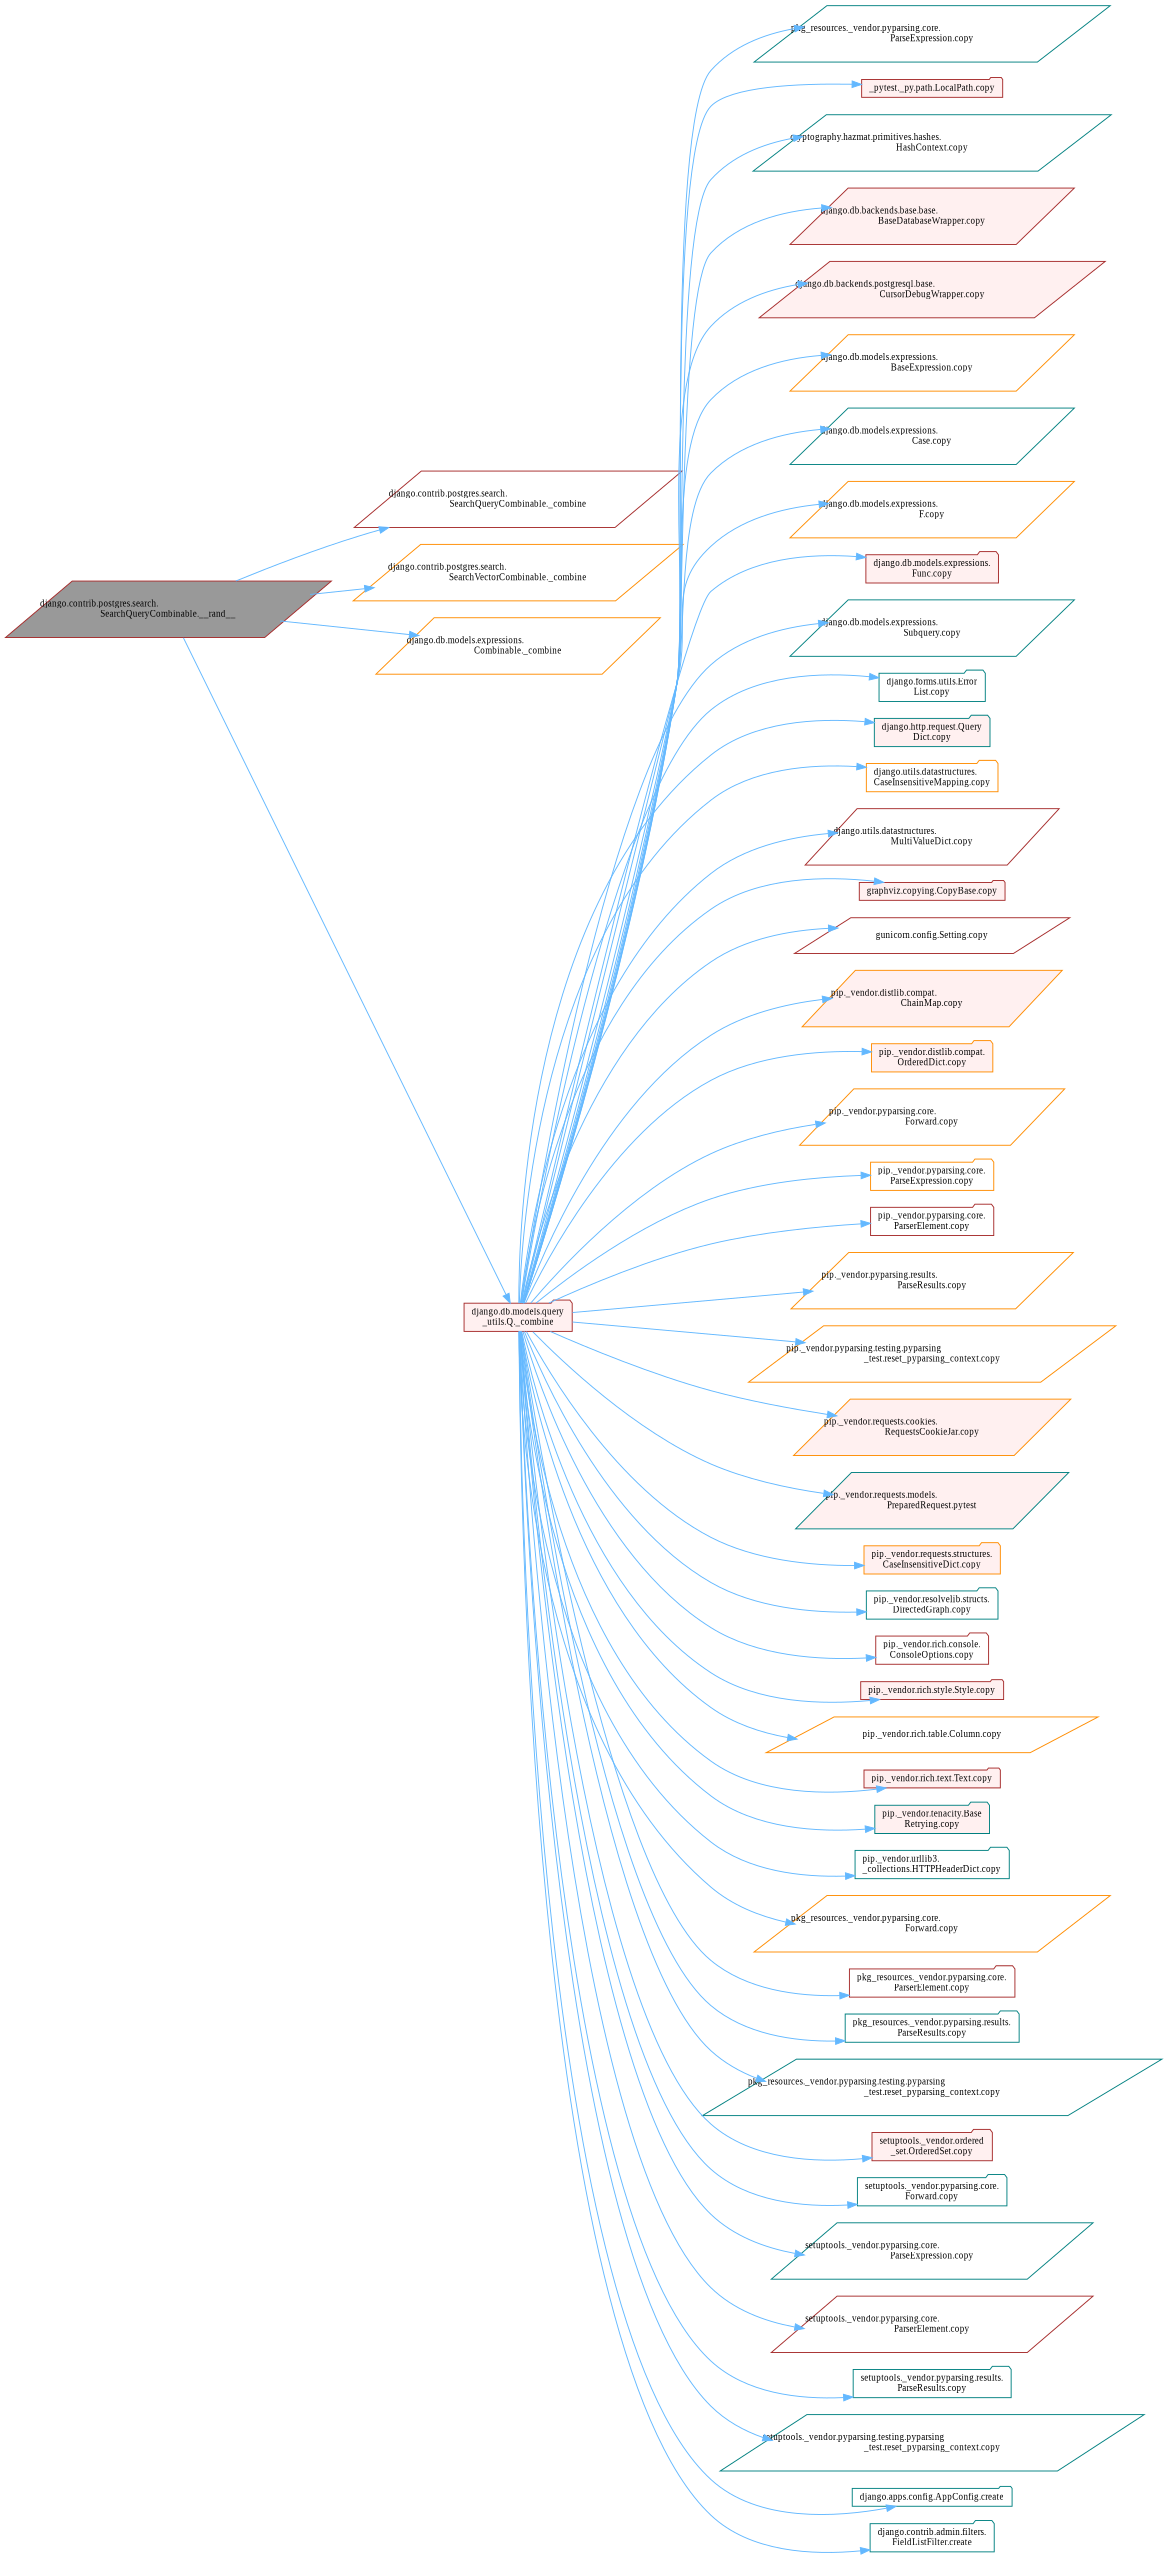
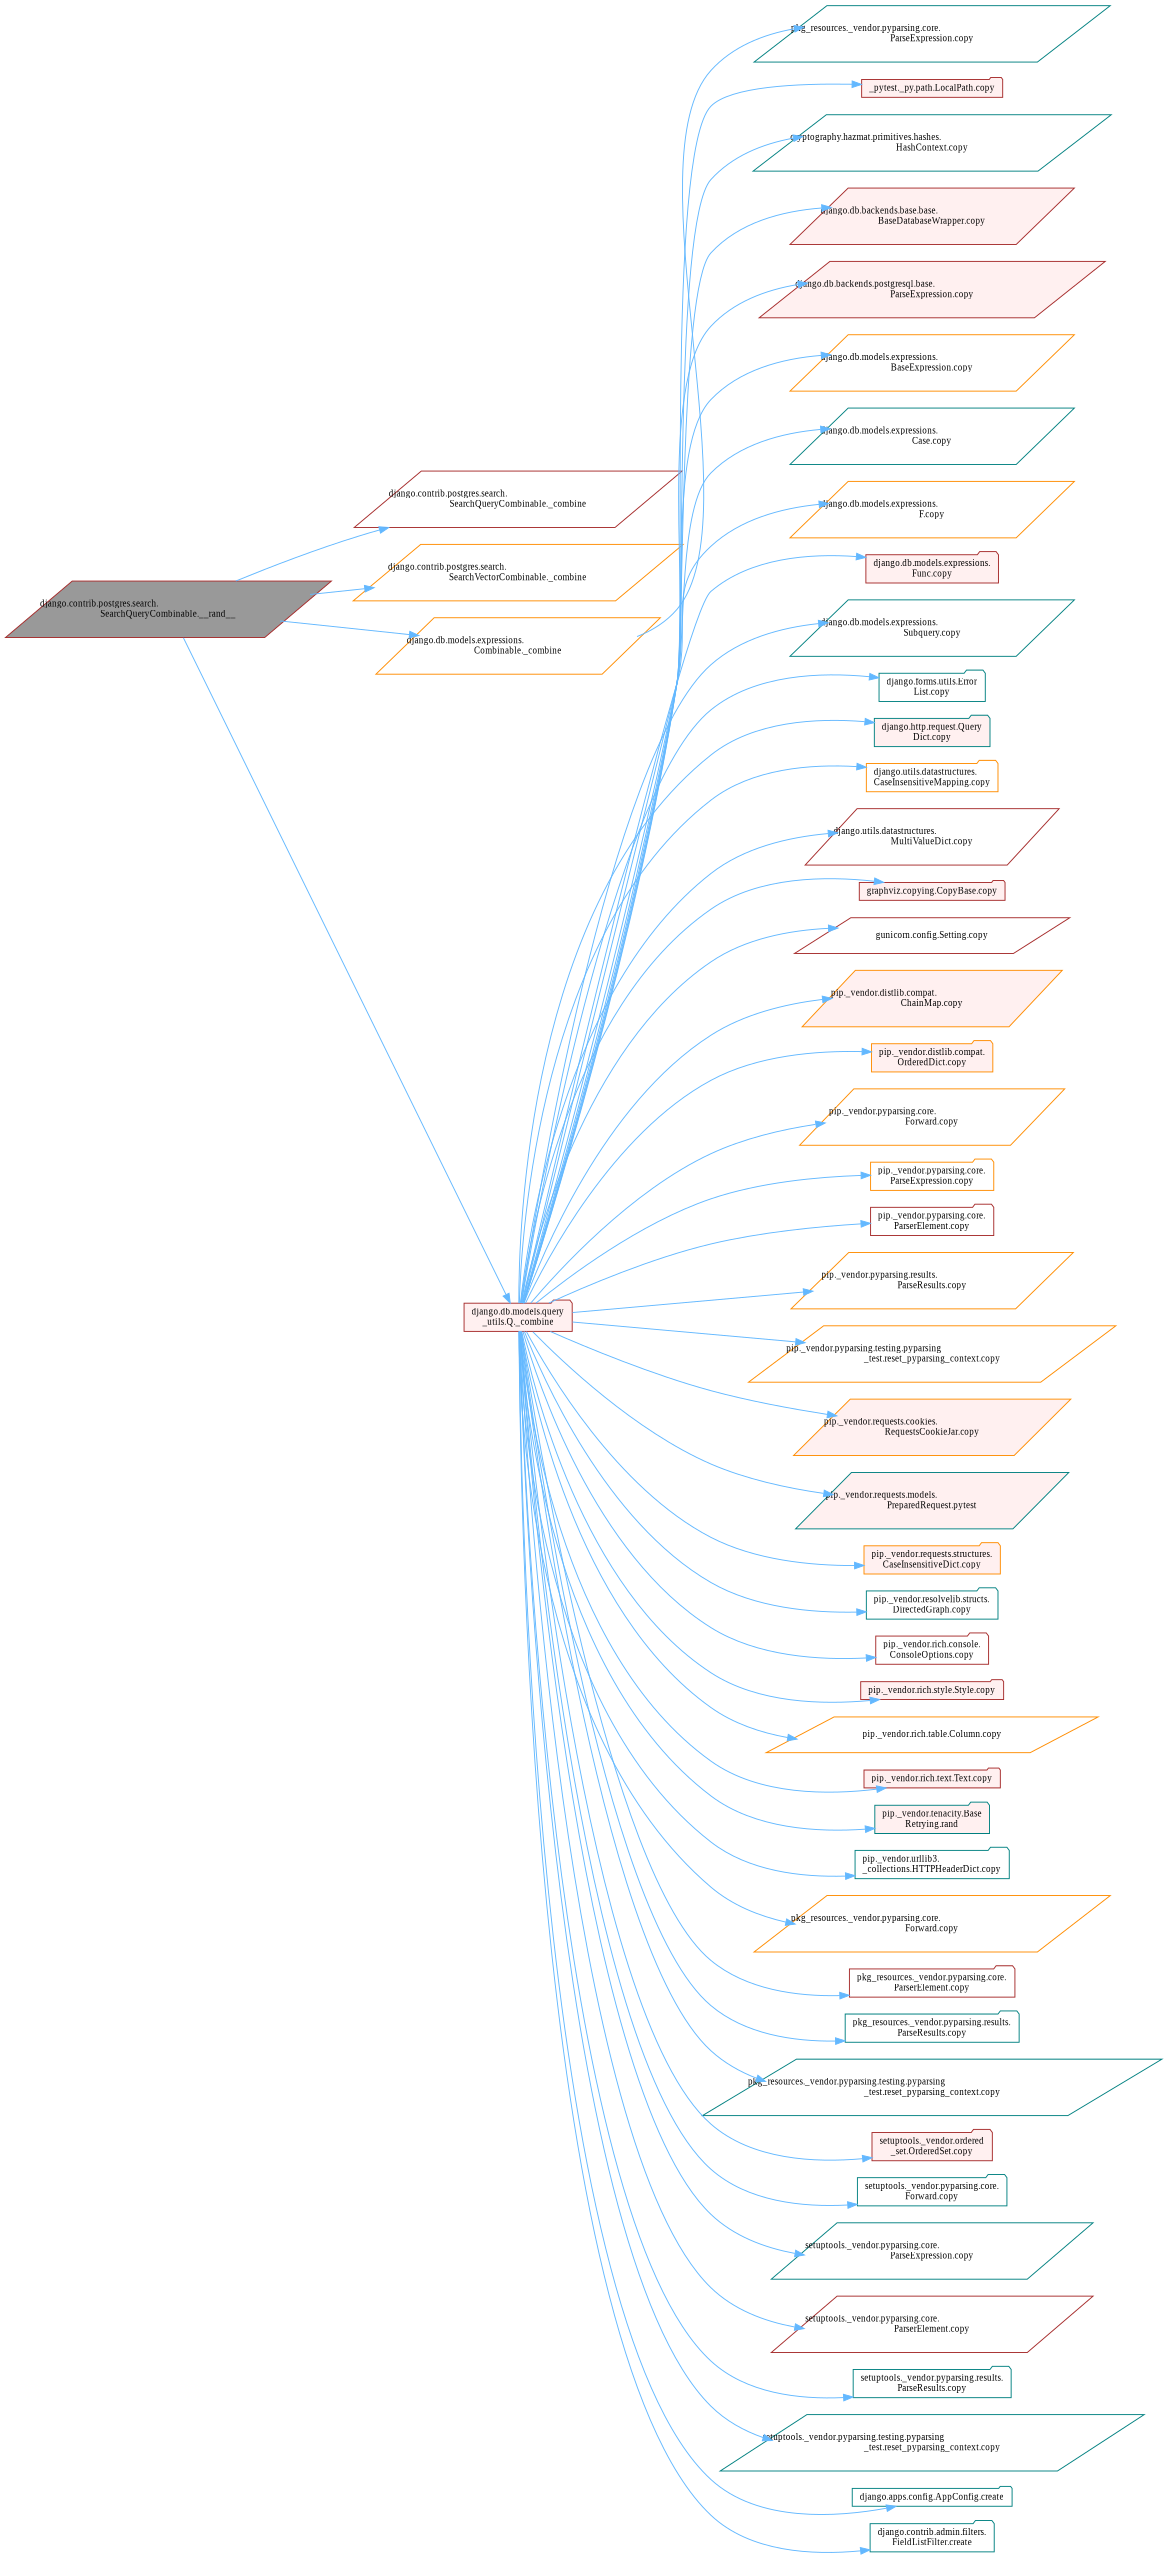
node "django.db.backends.postgresql.base. CursorDebugWrapper.copy": label "django.db.backends.postgresql.base. CursorDebugWrapper.copy" -> "django.db.backends.postgresql.base. ParseExpression.copy"
edge "django.db.models.query _utils.Q._combine" -> "pkg_resources._vendor.pyparsing.core. ParseExpression.copy": now "django.db.models.expressions. Combinable._combine" -> "pkg_resources._vendor.pyparsing.core. ParseExpression.copy"
node "pip._vendor.tenacity.Base Retrying.copy": label "pip._vendor.tenacity.Base Retrying.copy" -> "pip._vendor.tenacity.Base Retrying.rand"
